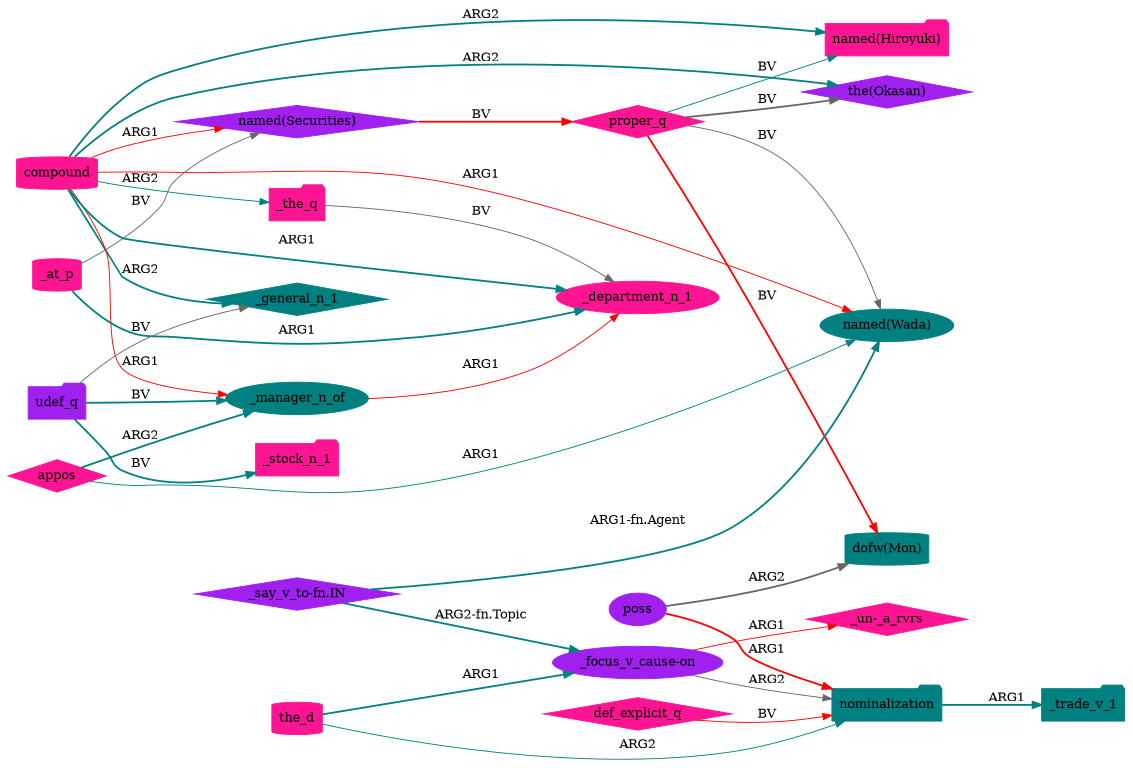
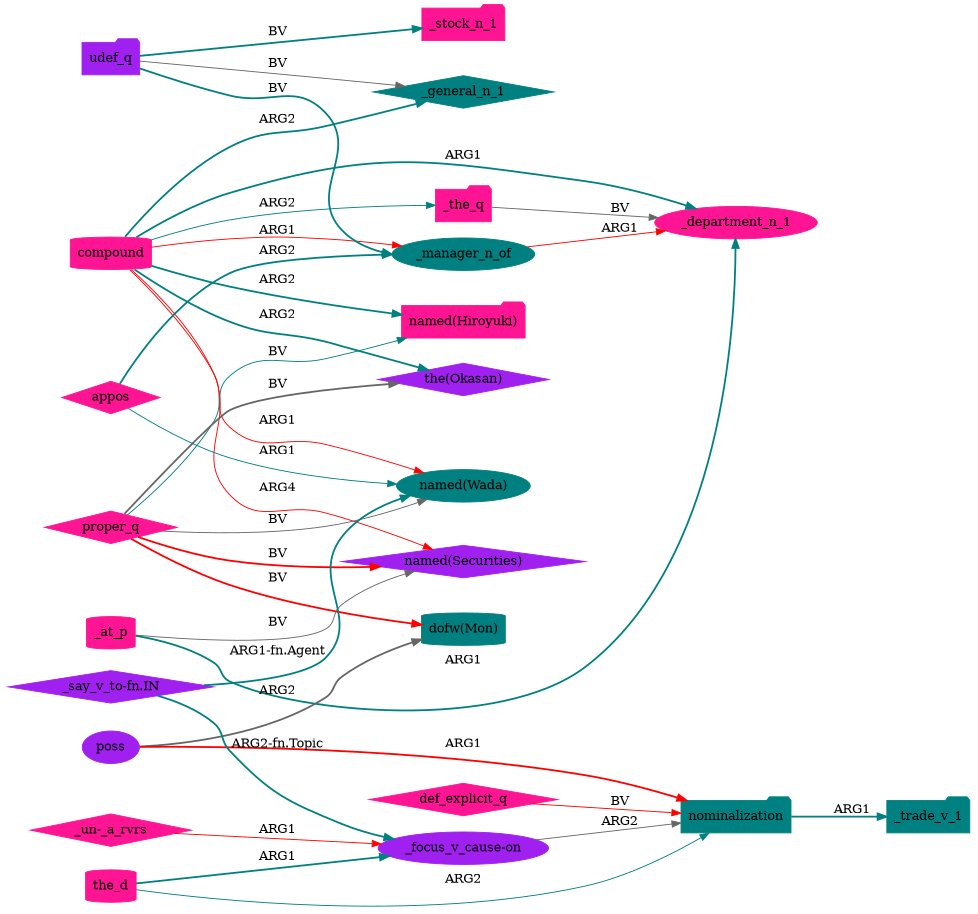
edge "named(Securities)" -> "proper_q": reversed
edge "compound" -> "named(Securities)": label "ARG1" -> "ARG4"
edge "_focus_v_cause-on" -> "_un-_a_rvrs": reversed
